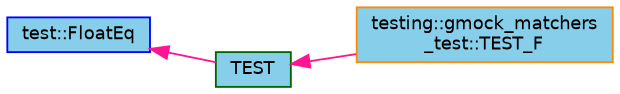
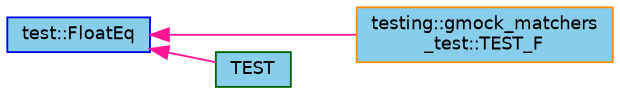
edge "testing::gmock_matchers _test::TEST_F" -> "TEST": now "testing::gmock_matchers _test::TEST_F" -> "test::FloatEq"
